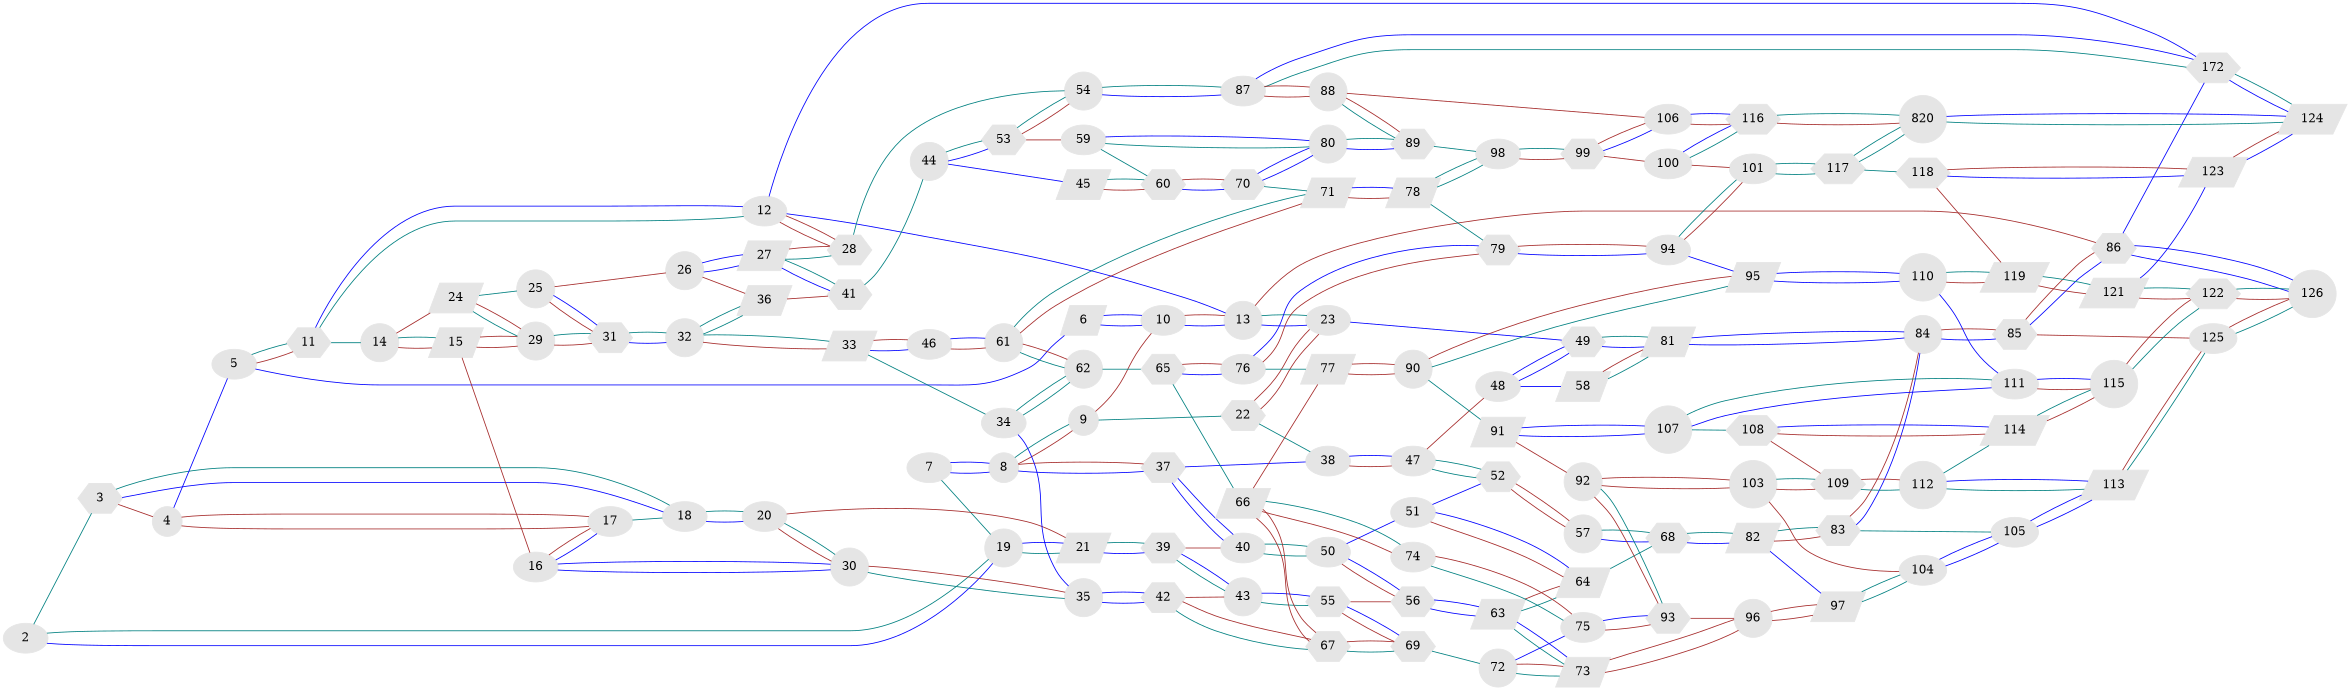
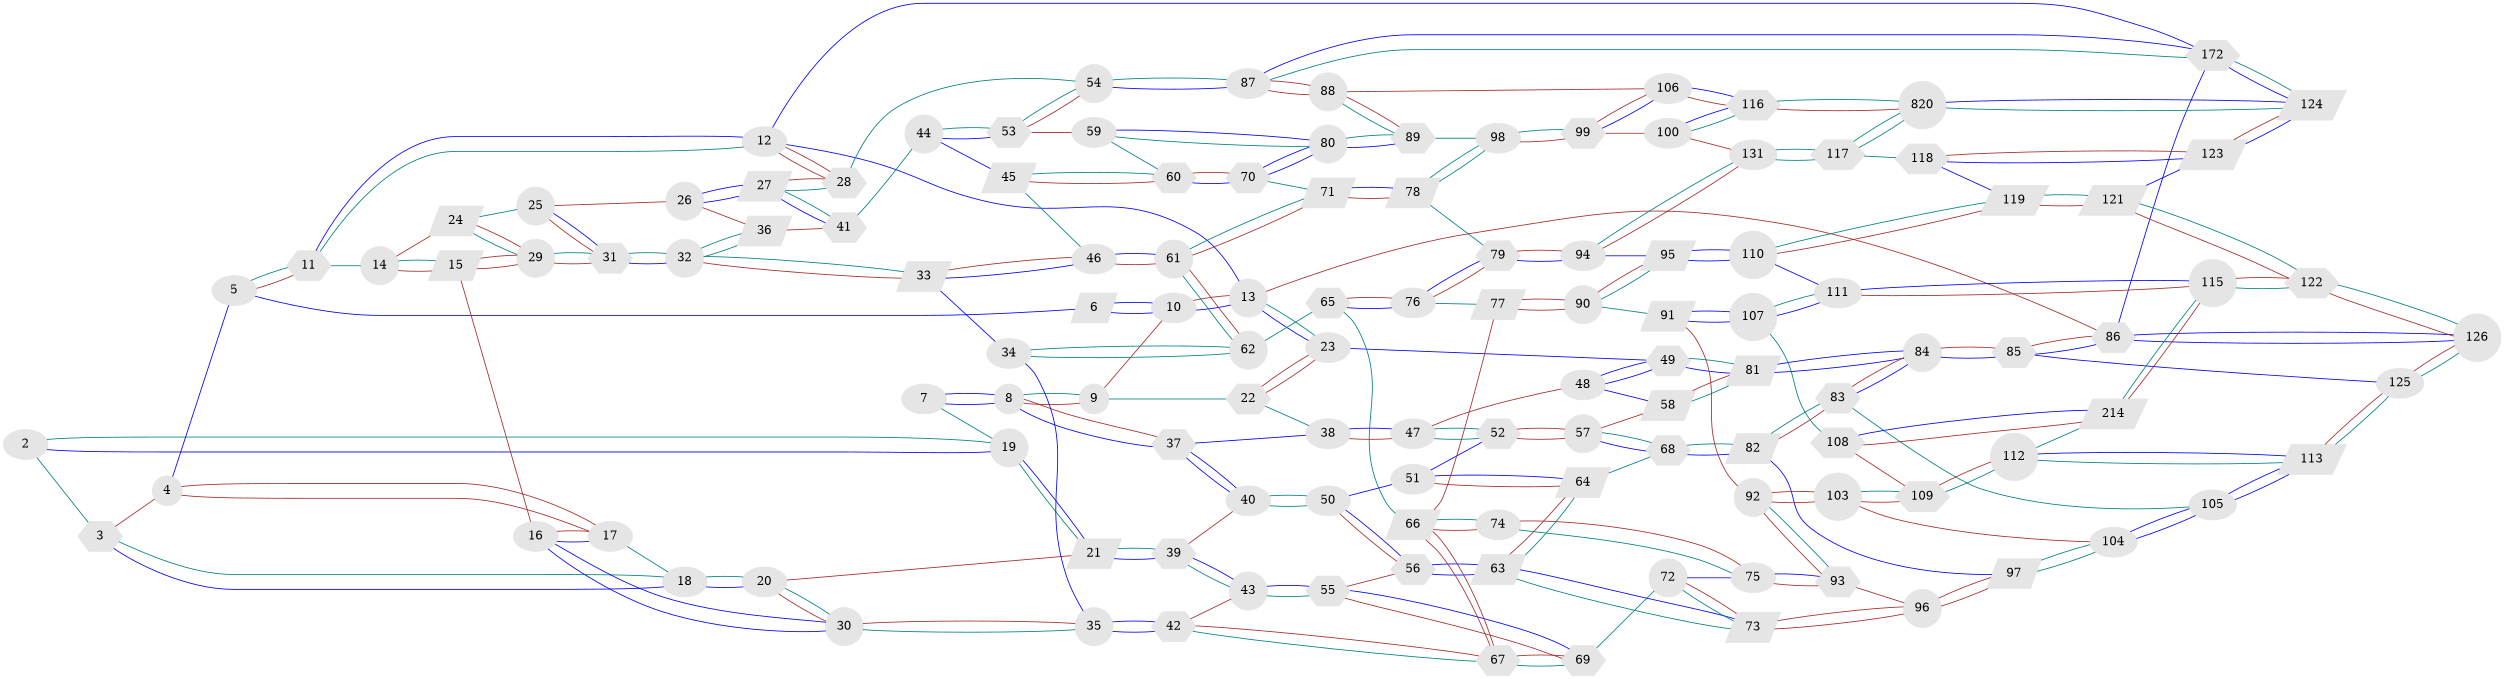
node "101": label "101" -> "131"
edge "45" -- "46": added
edge "118" -- "119": color brown -> blue
edge "85" -- "125": color brown -> blue
edge "33" -- "34": color teal -> blue
edge "58" -- "57": added
node "114": label "114" -> "214"
